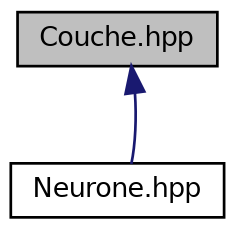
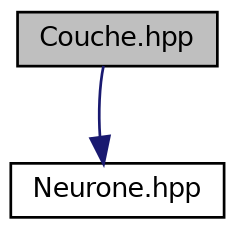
edge "Neurone.hpp" -> "Couche.hpp": reversed
